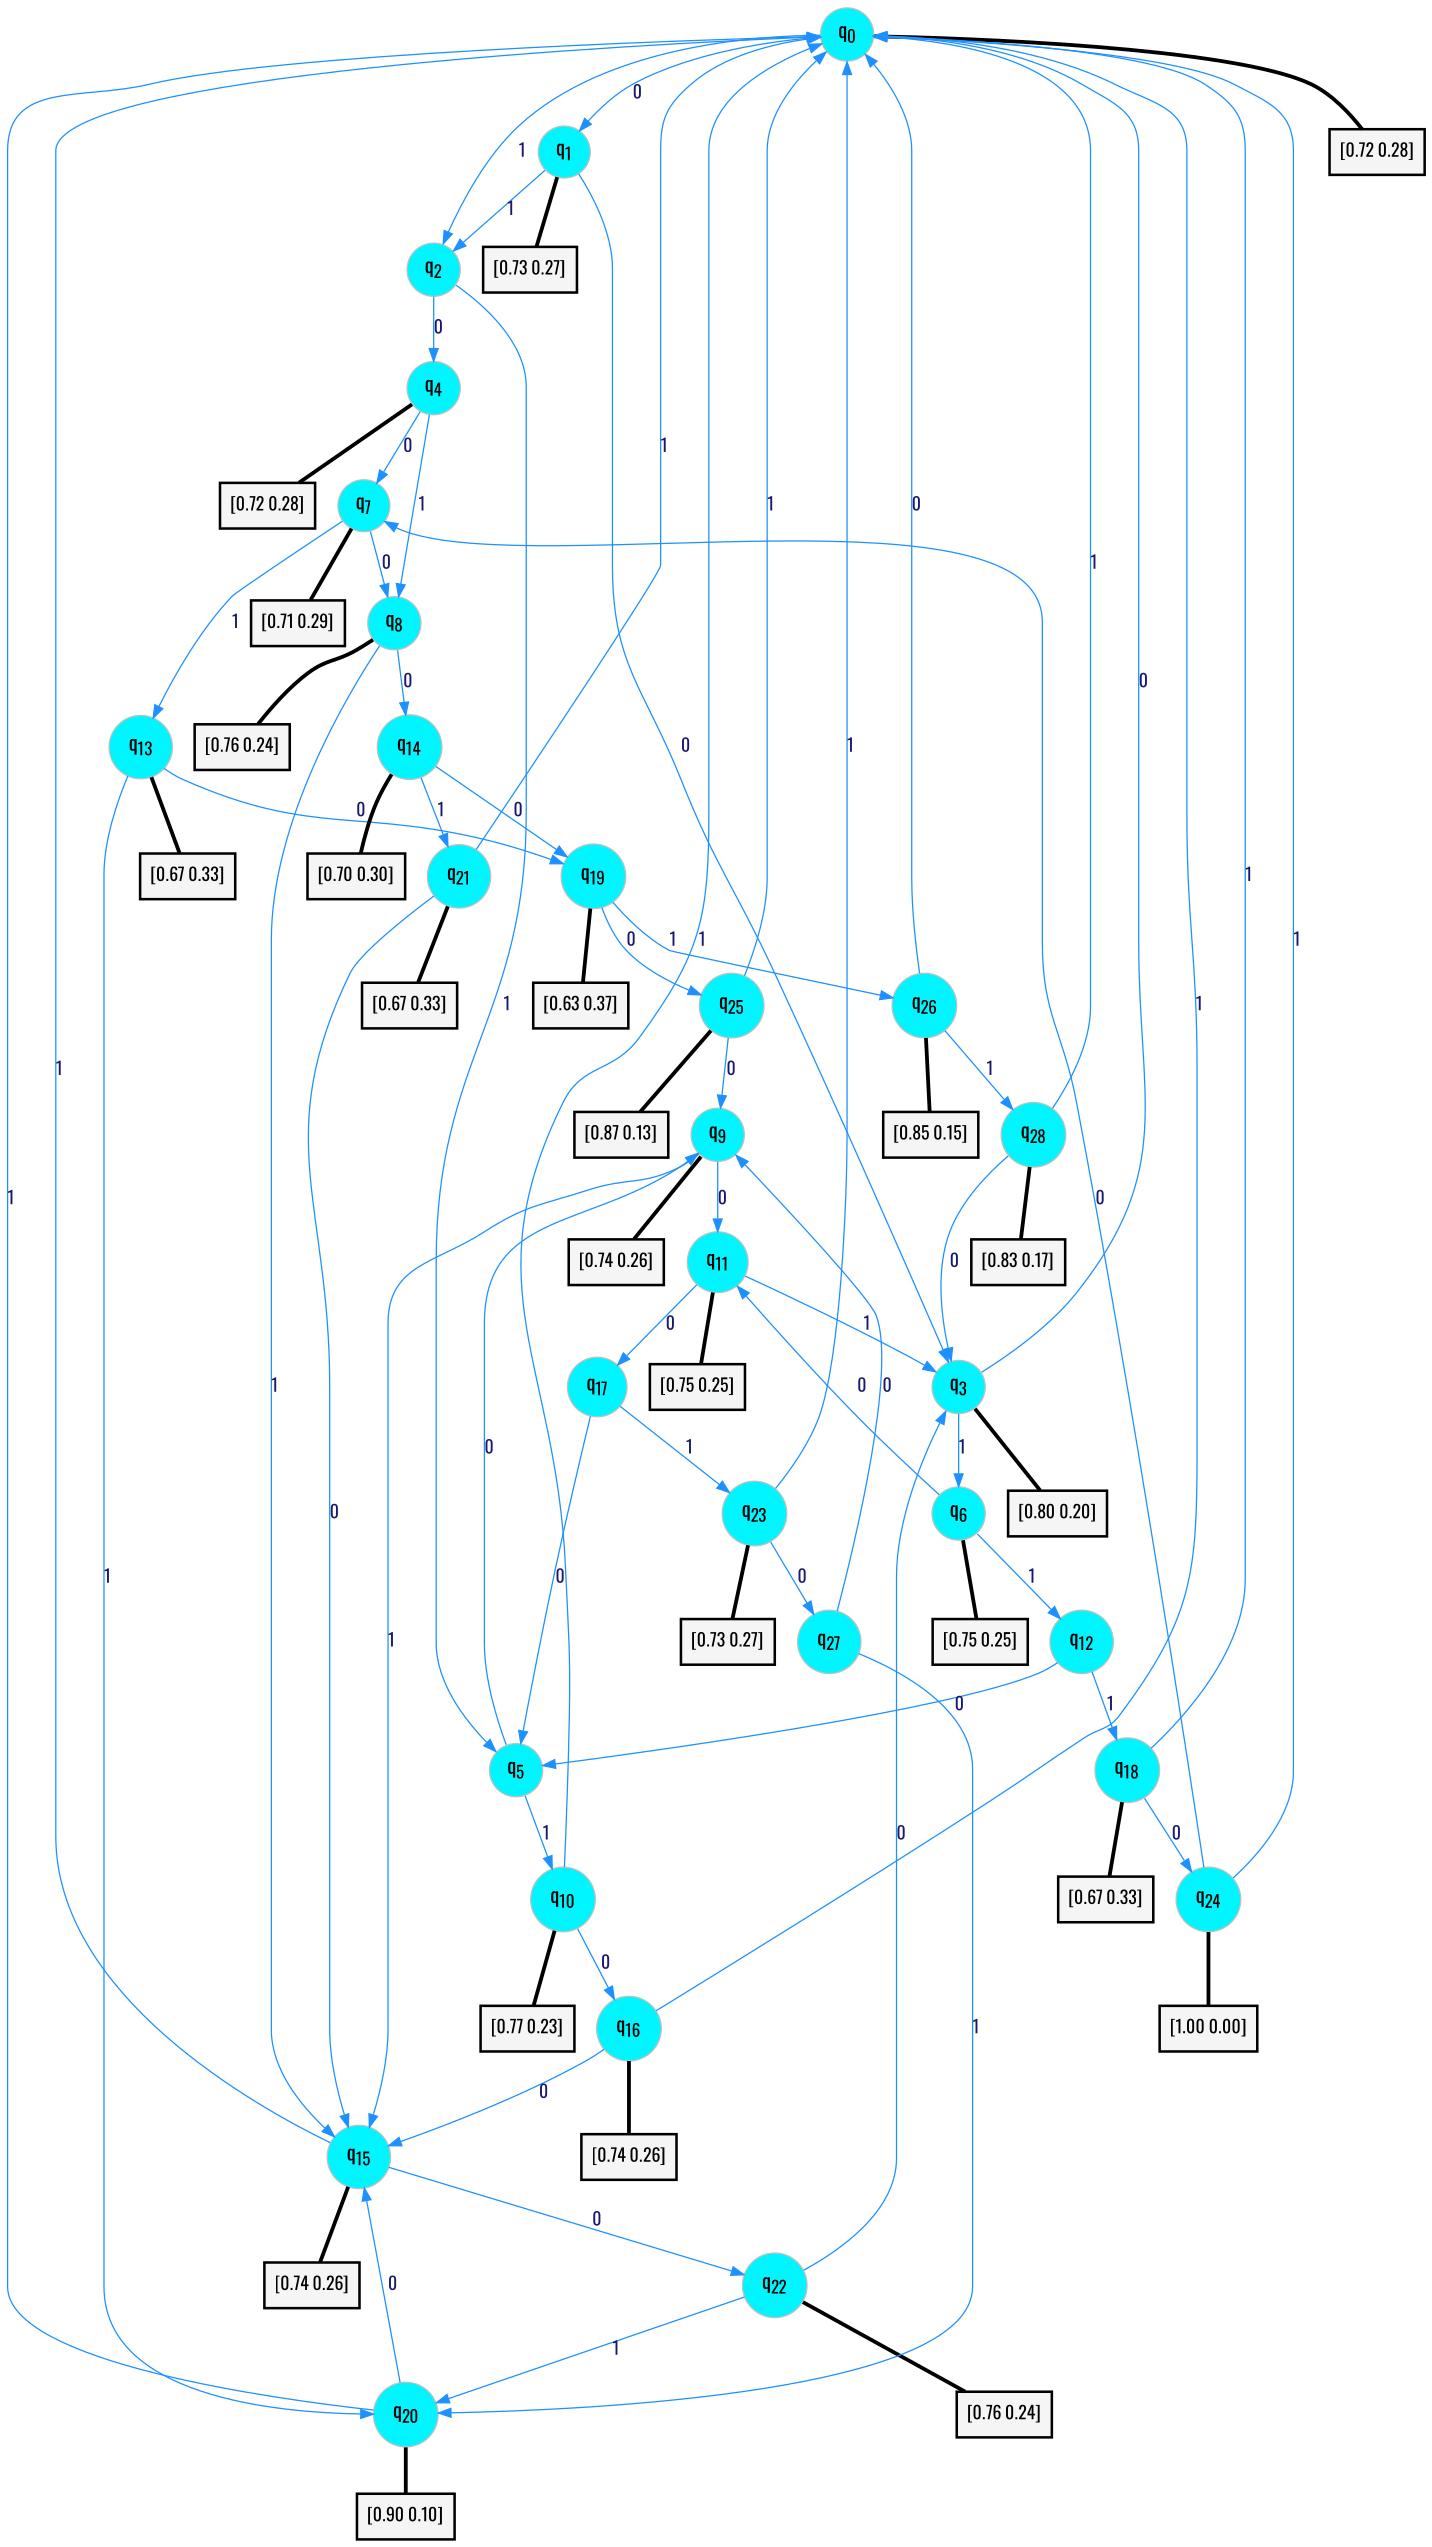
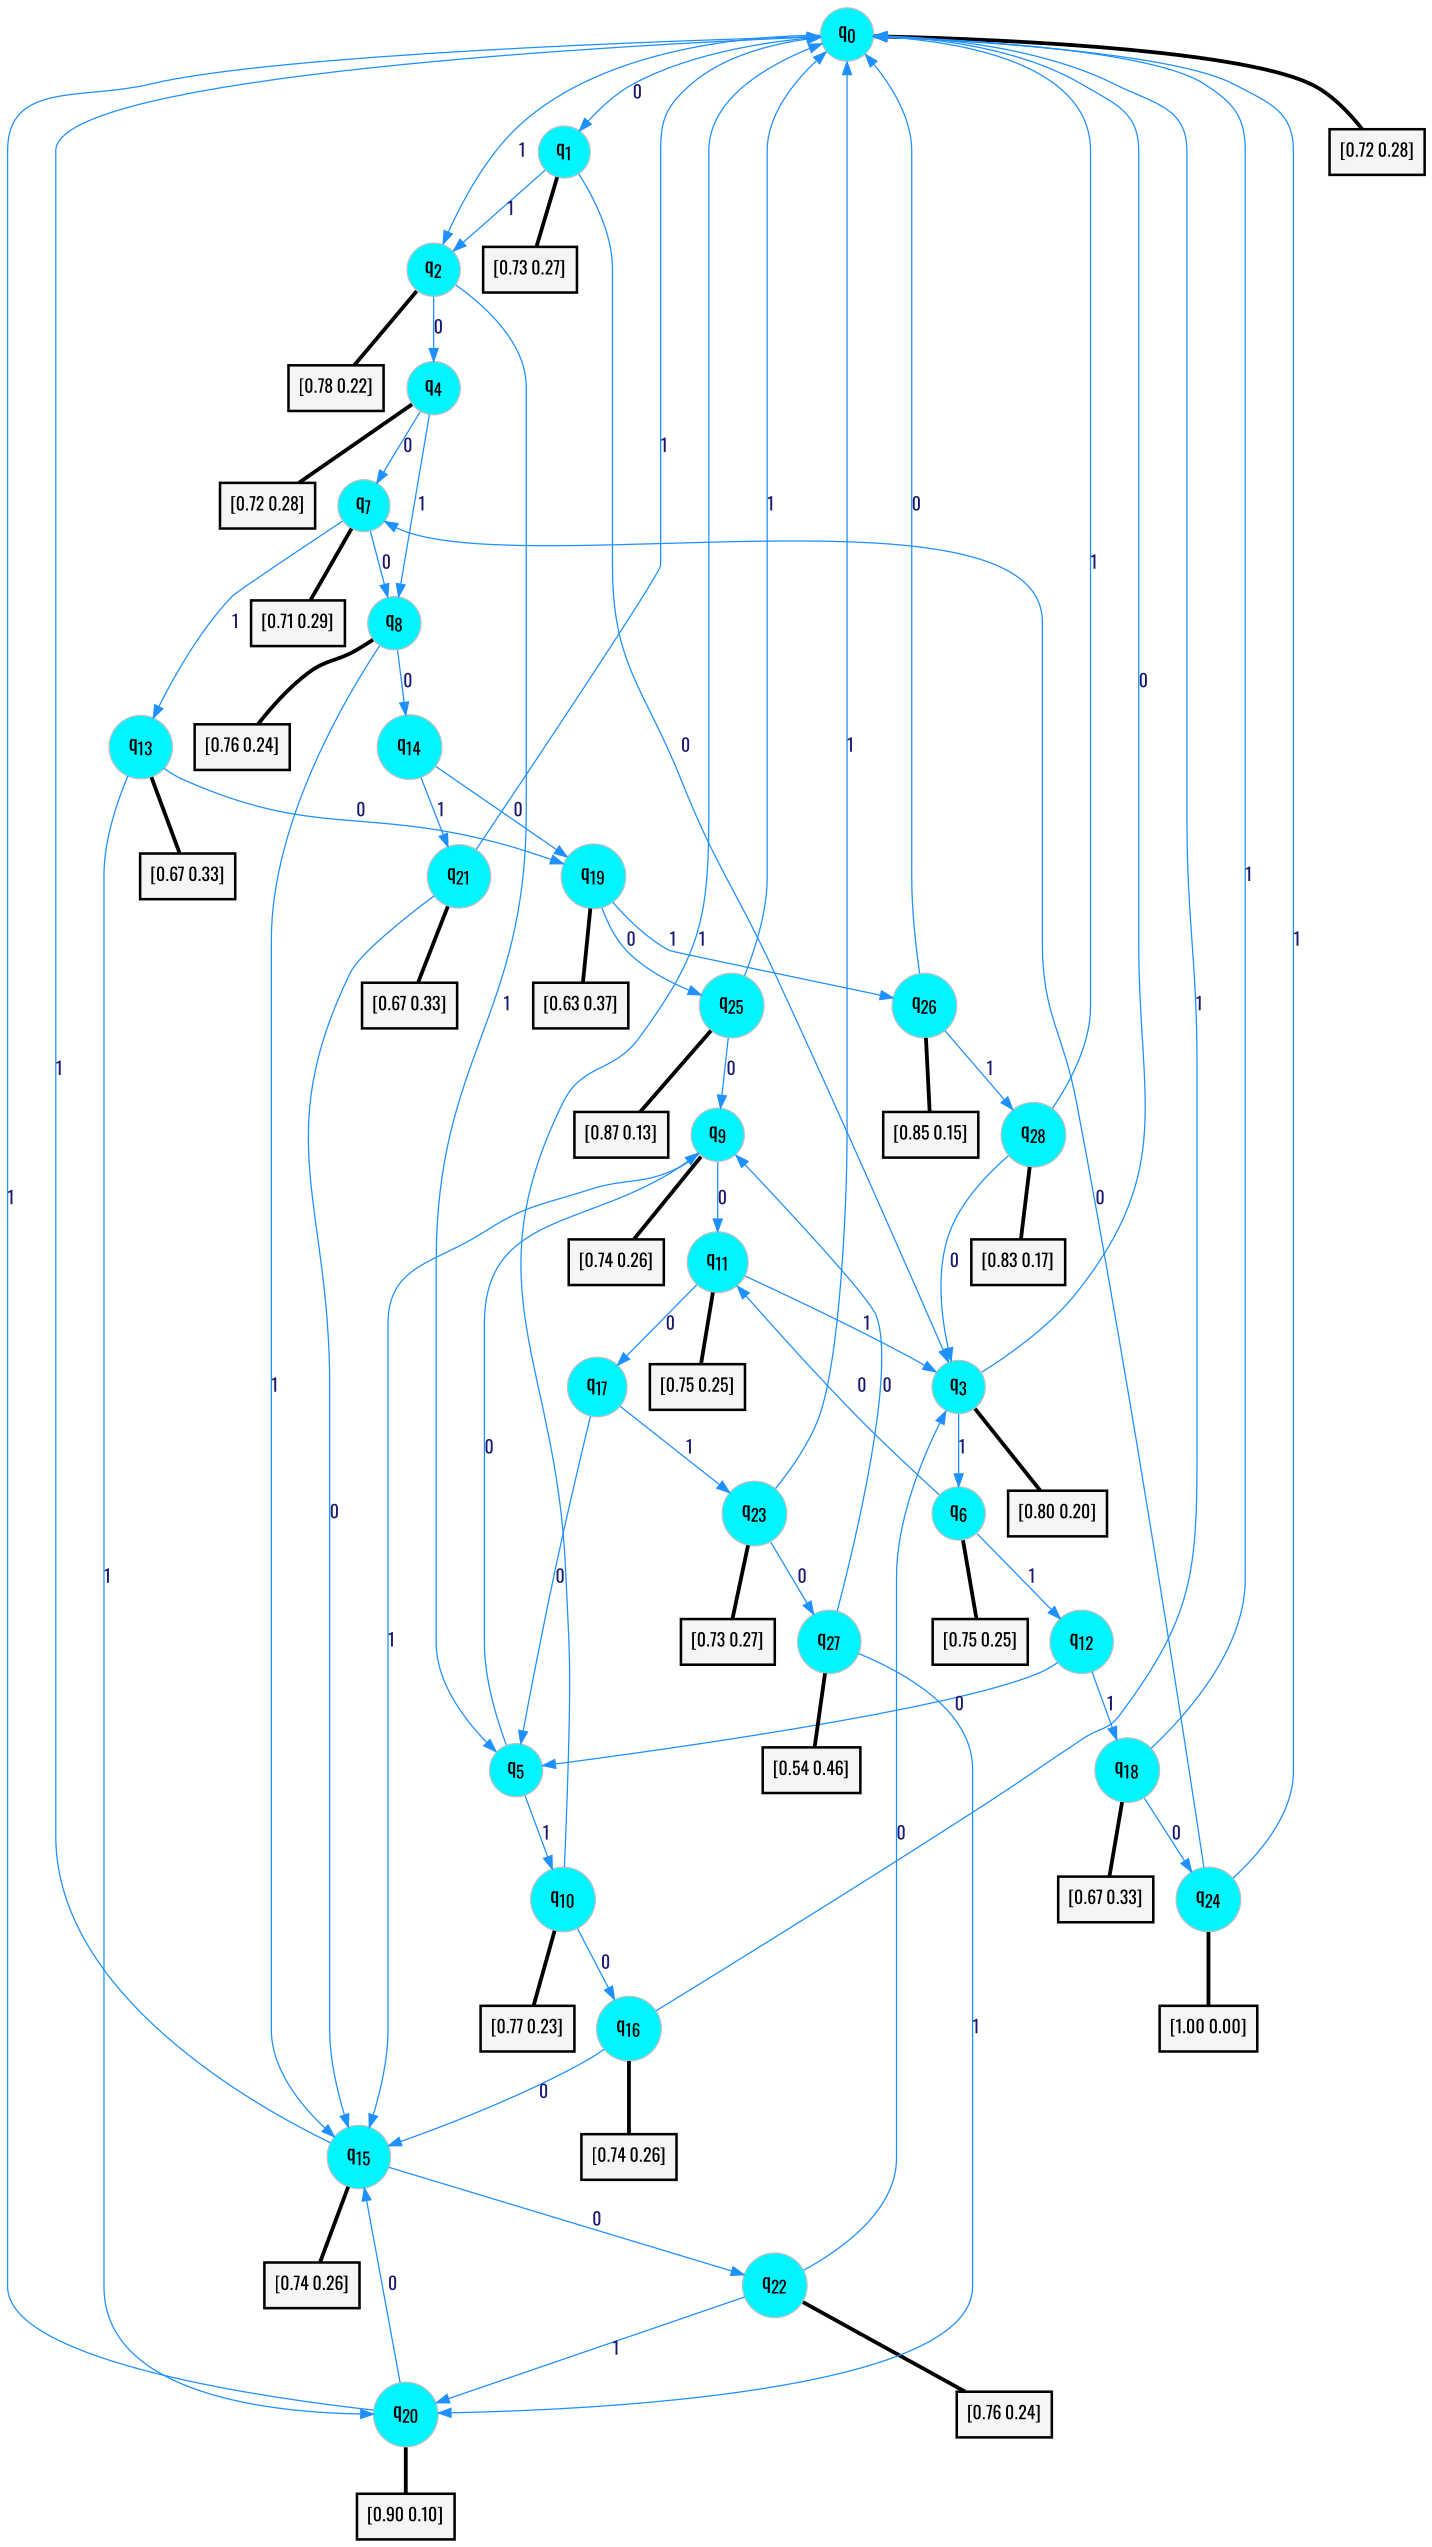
node "[0.78 0.22]": added
node "[0.70 0.30]": removed
node "[0.54 0.46]": added
